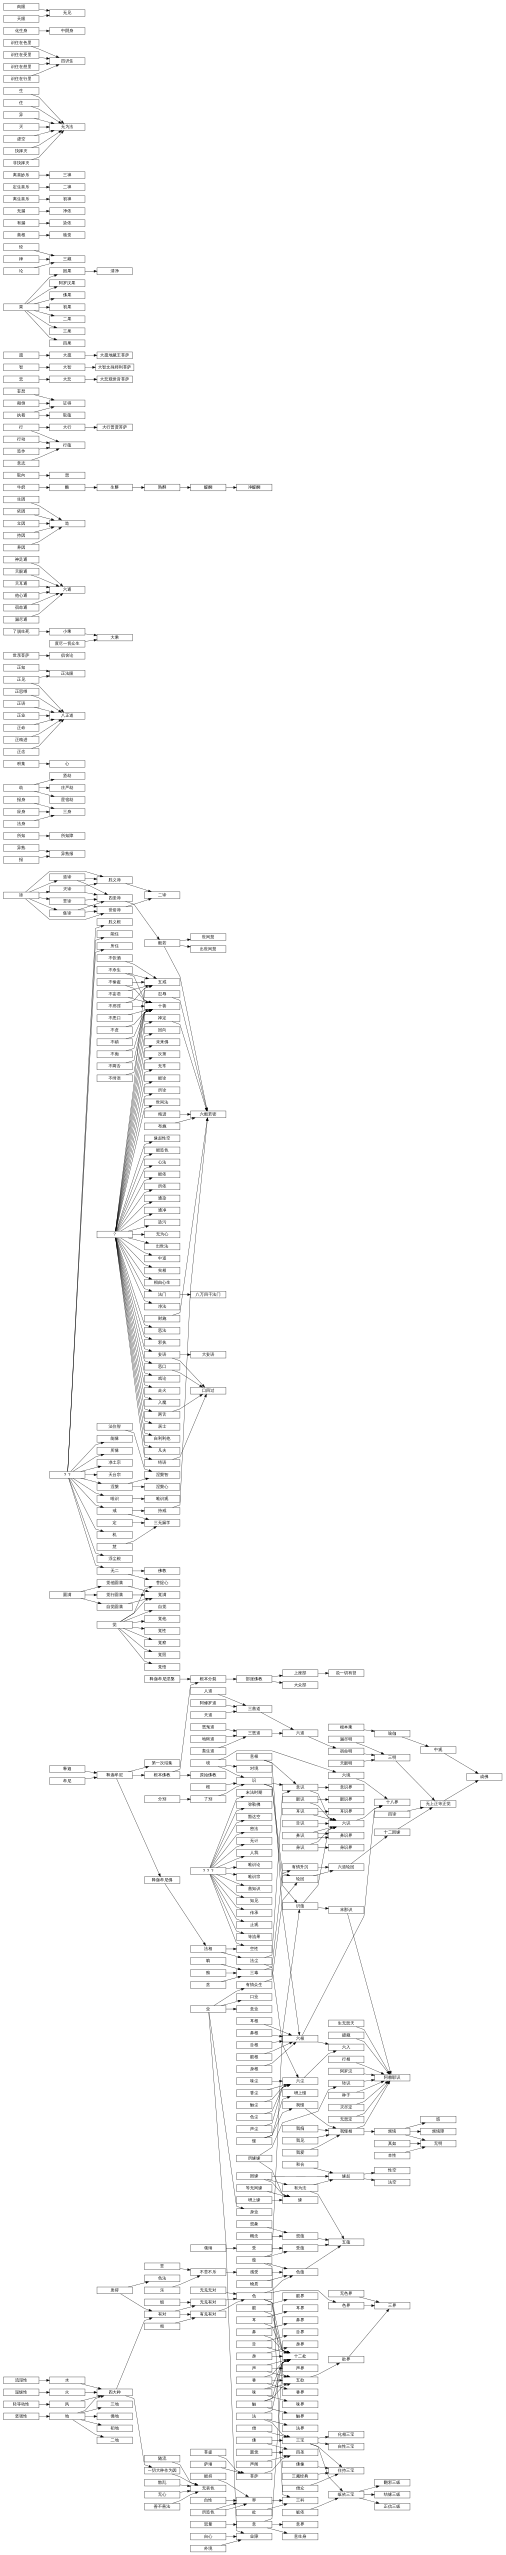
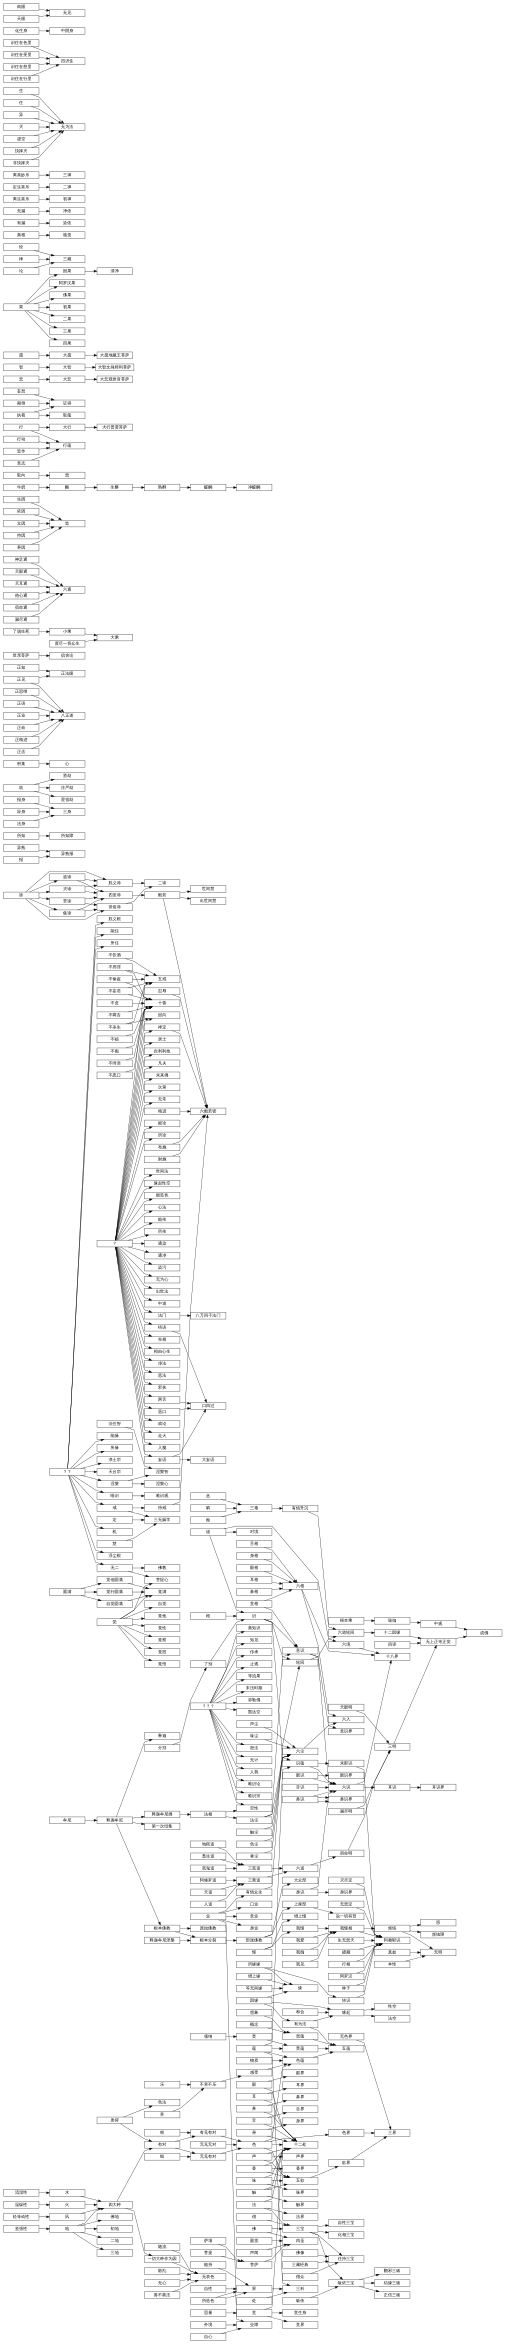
edge "不杀生" -> "十善": now "不杀生" -> "回向"
edge "释迦" -> "释迦牟尼": reversed
edge "耳识" -> "六识": reversed
